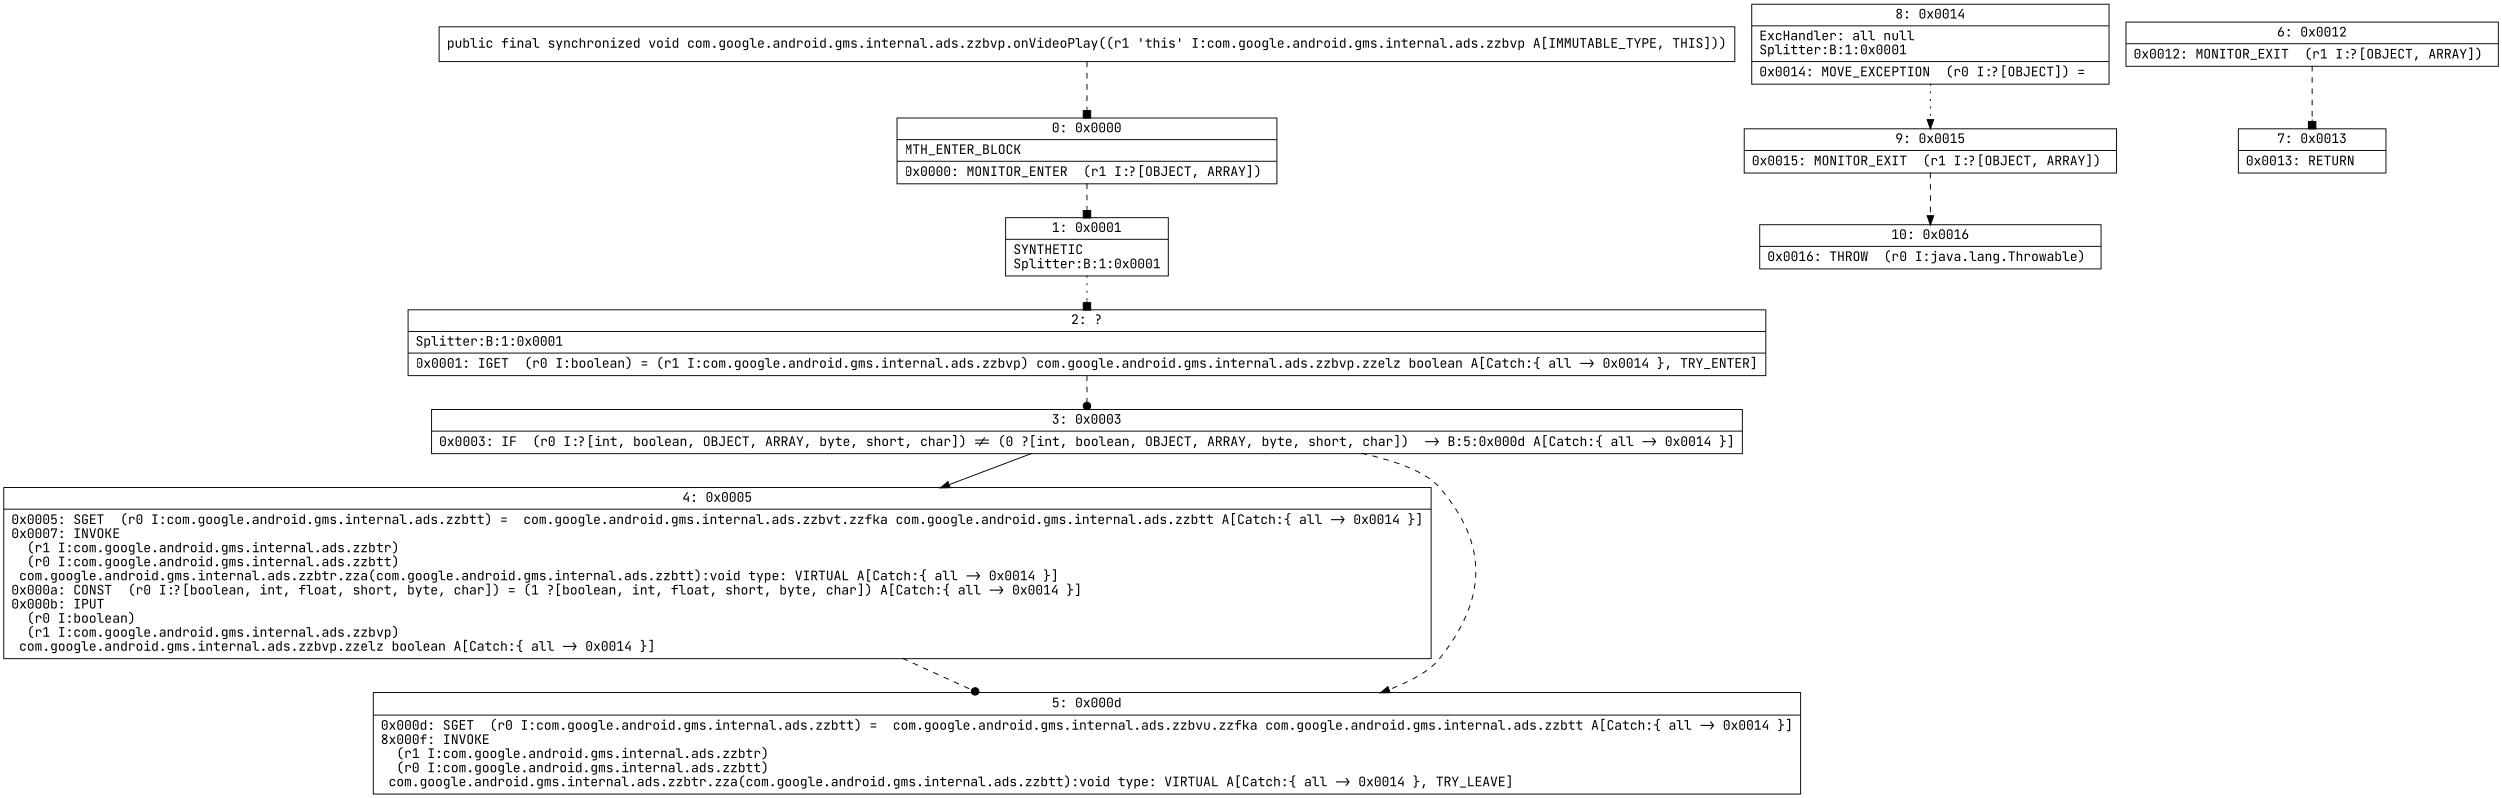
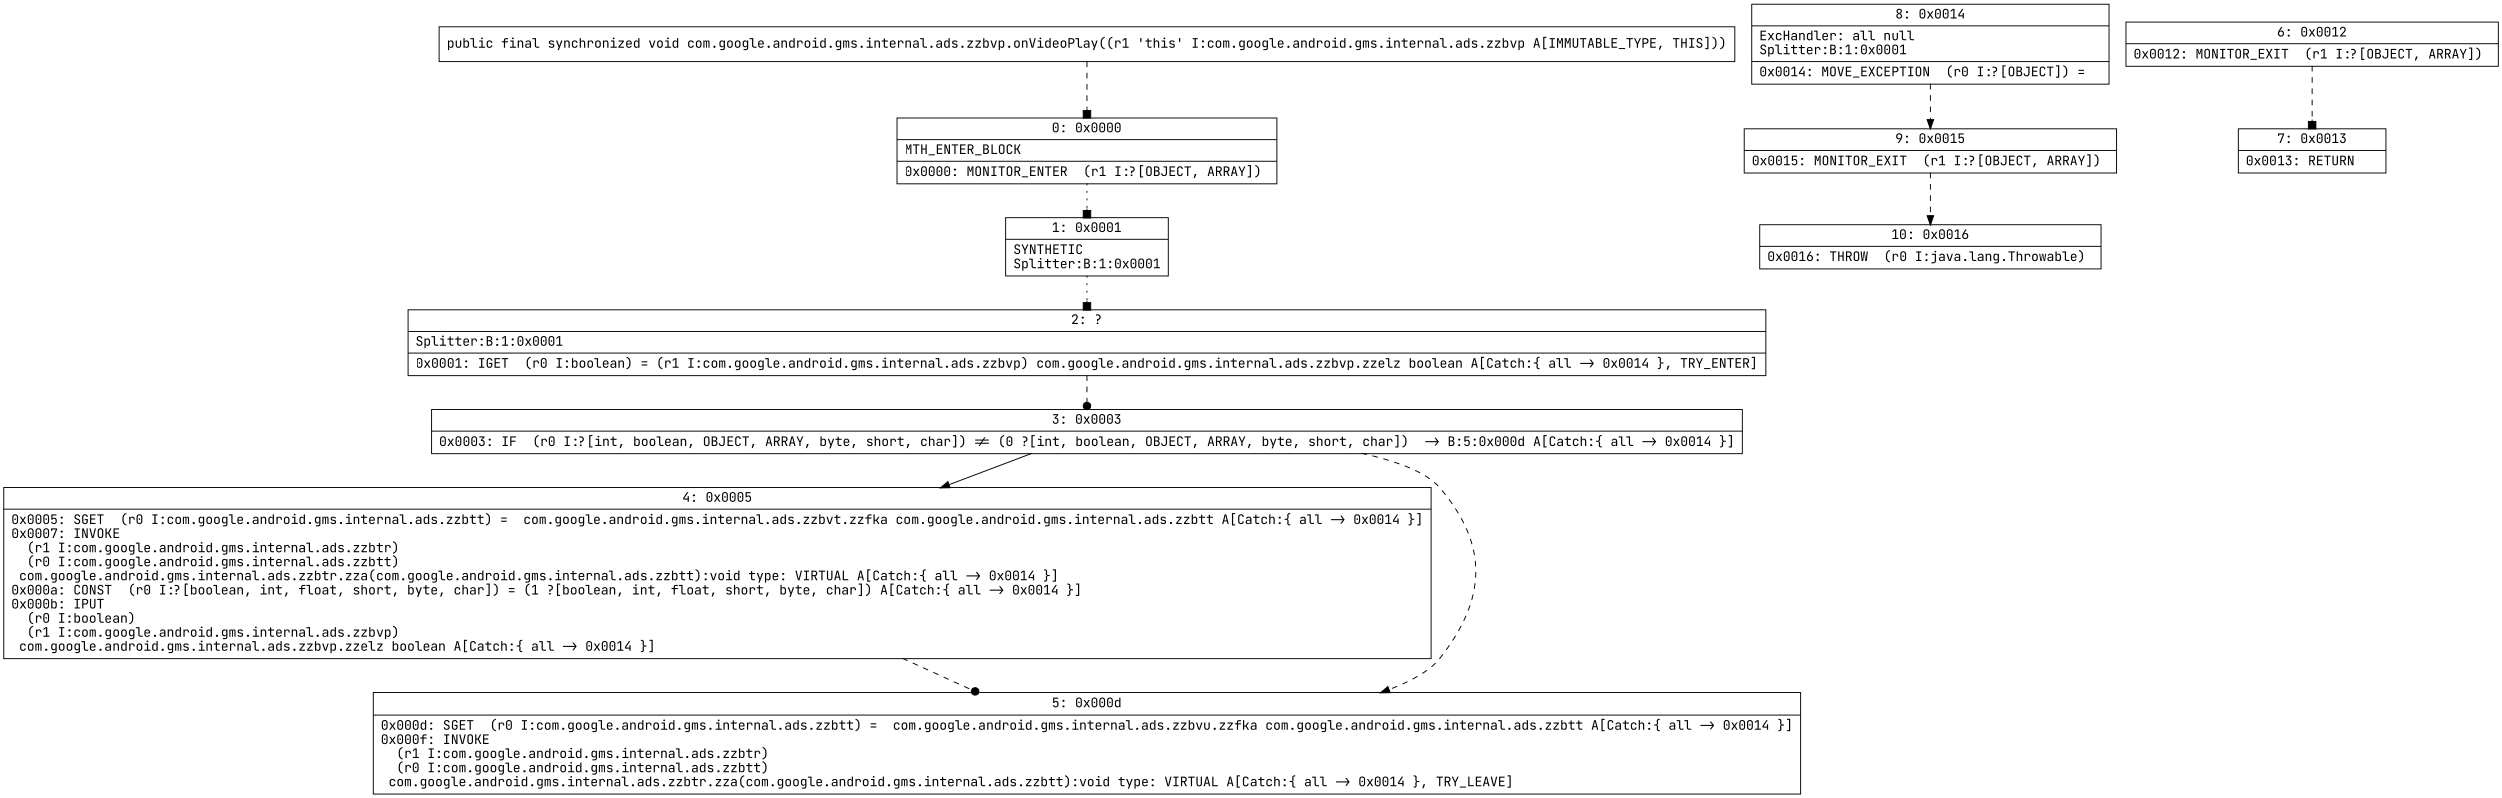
edge "8: 0x0014" -> "9: 0x0015": style dotted -> dashed
edge "0: 0x0000" -> "1: 0x0001": style dashed -> dotted
node "5: 0x000d": text "8x000f: INVOKE" -> "0x000f: INVOKE"
